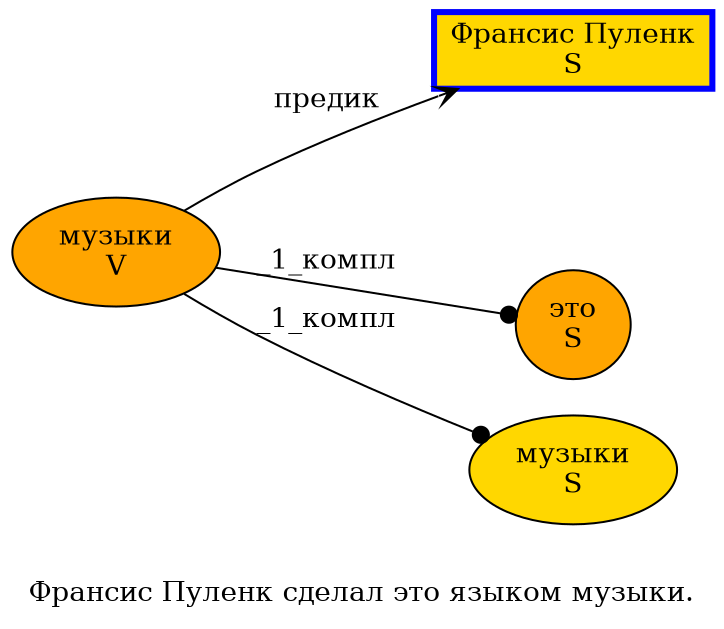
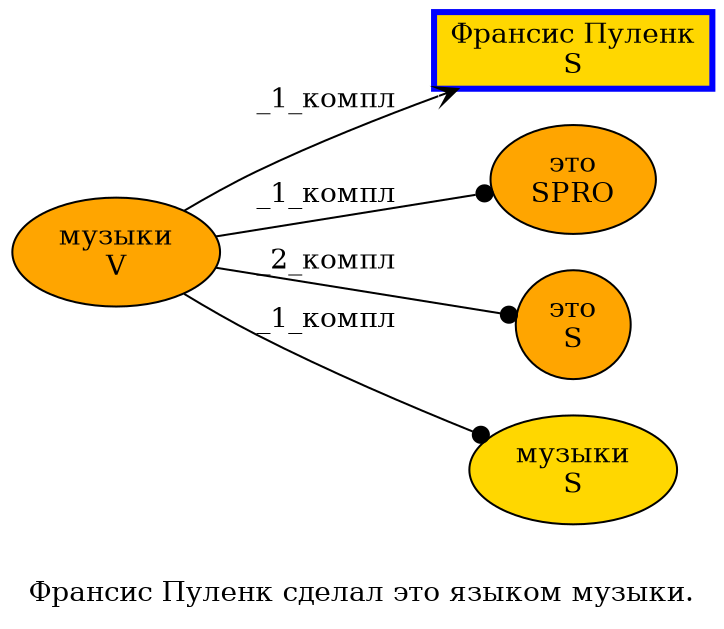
edge "музыки V" -> "Франсис Пуленк S": label "предик" -> "_1_компл"
node "это SPRO": added
edge "музыки V" -> "это S": label "_1_компл" -> "_2_компл"
